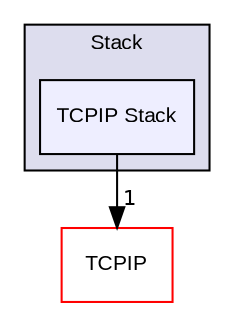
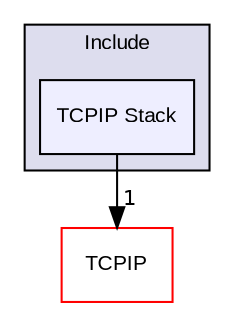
cluster "Stack": label "Stack" -> "Include"
